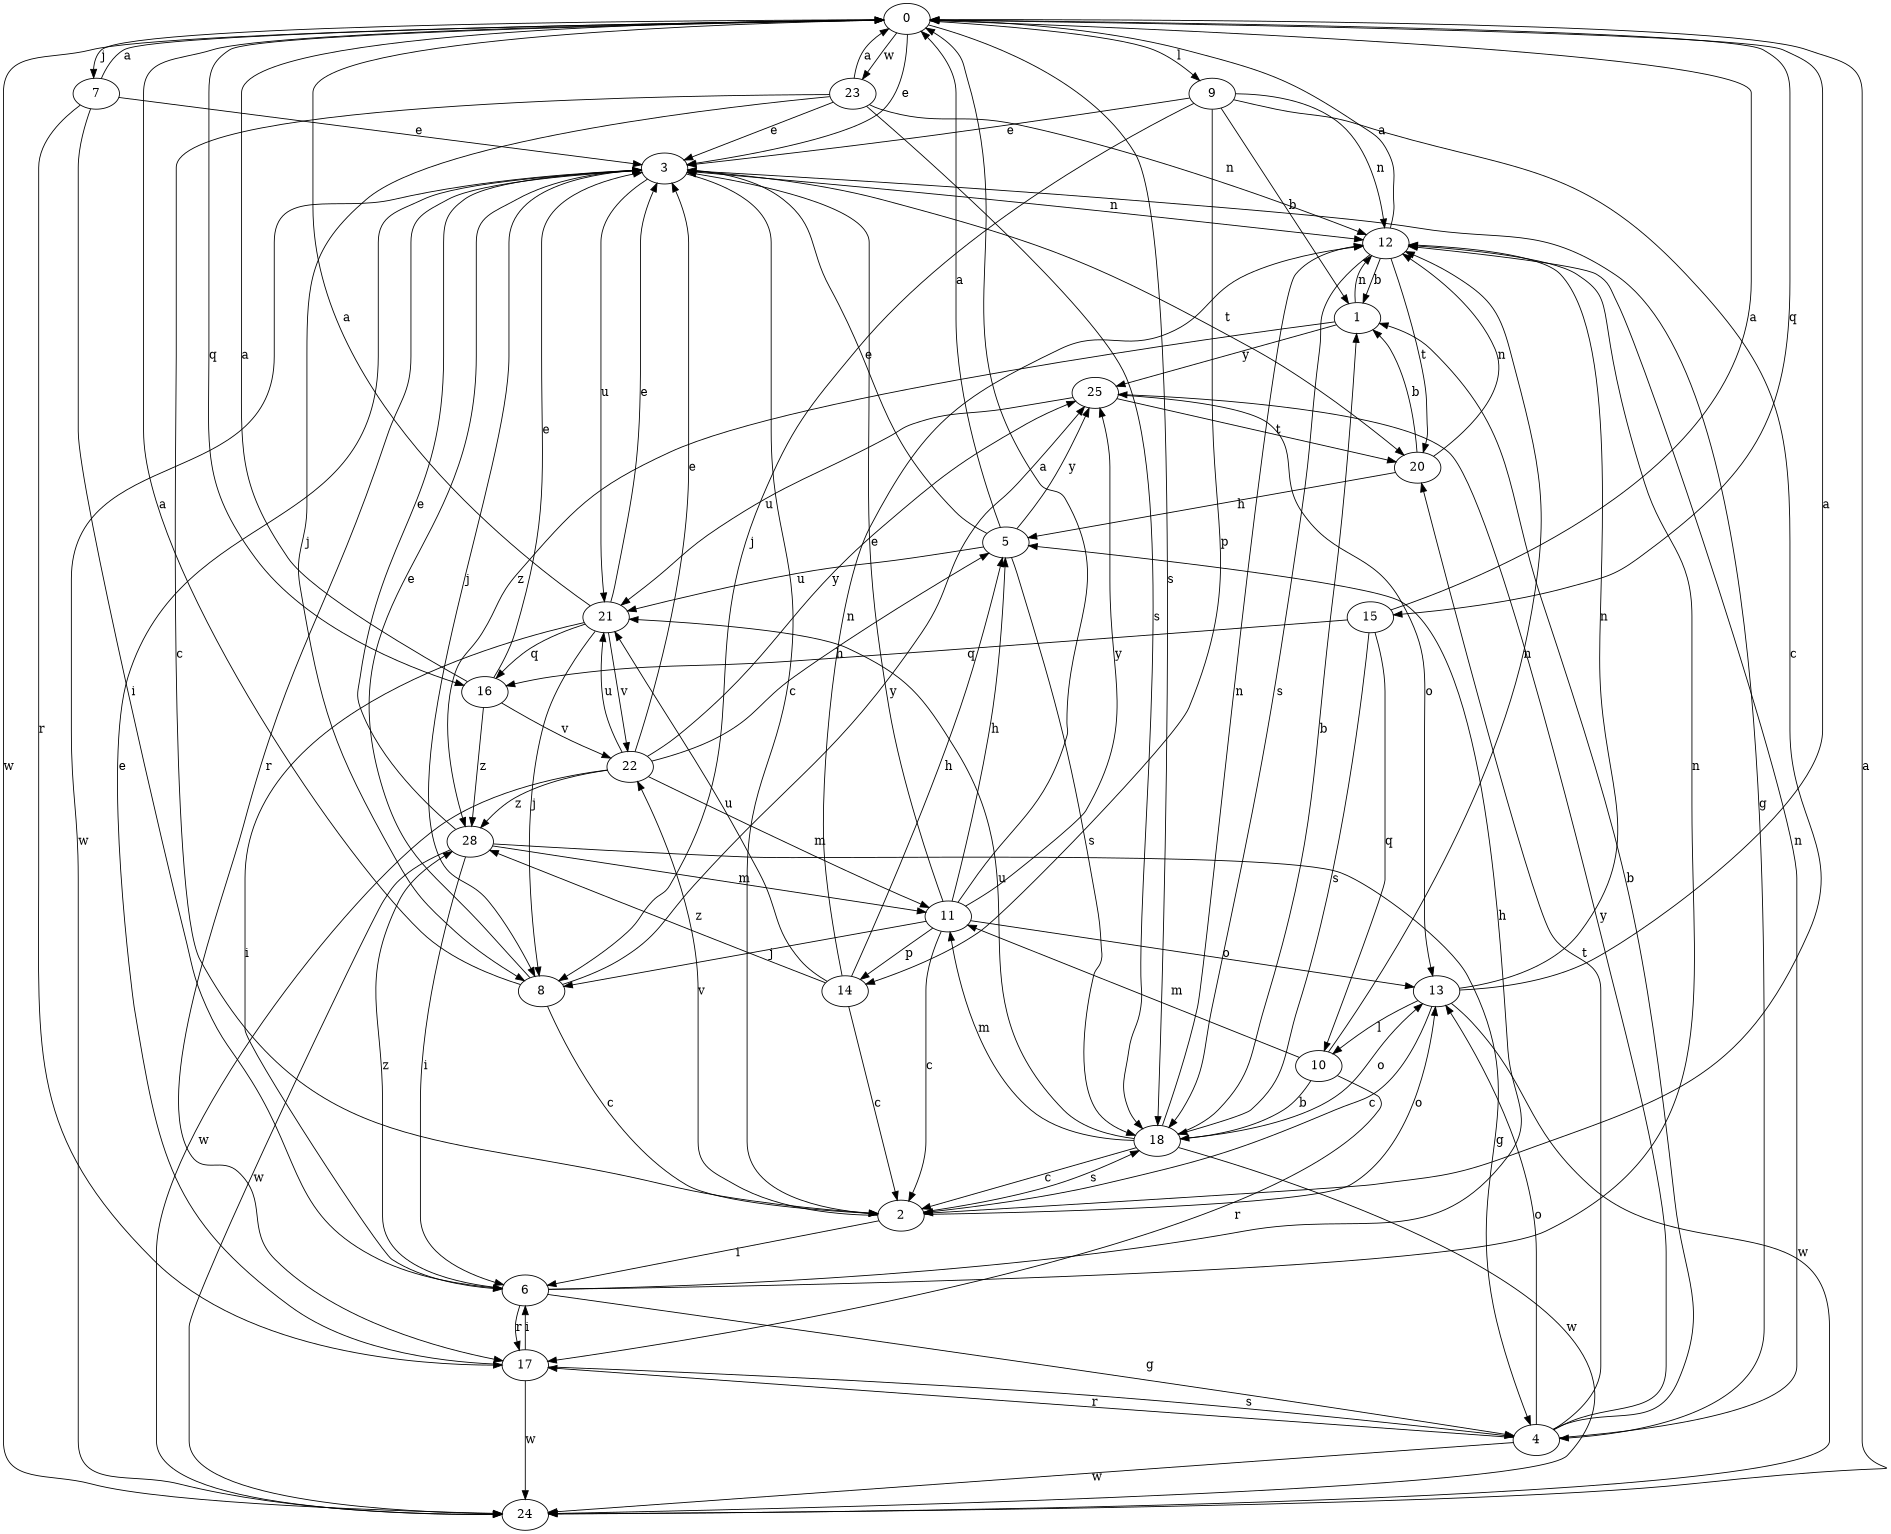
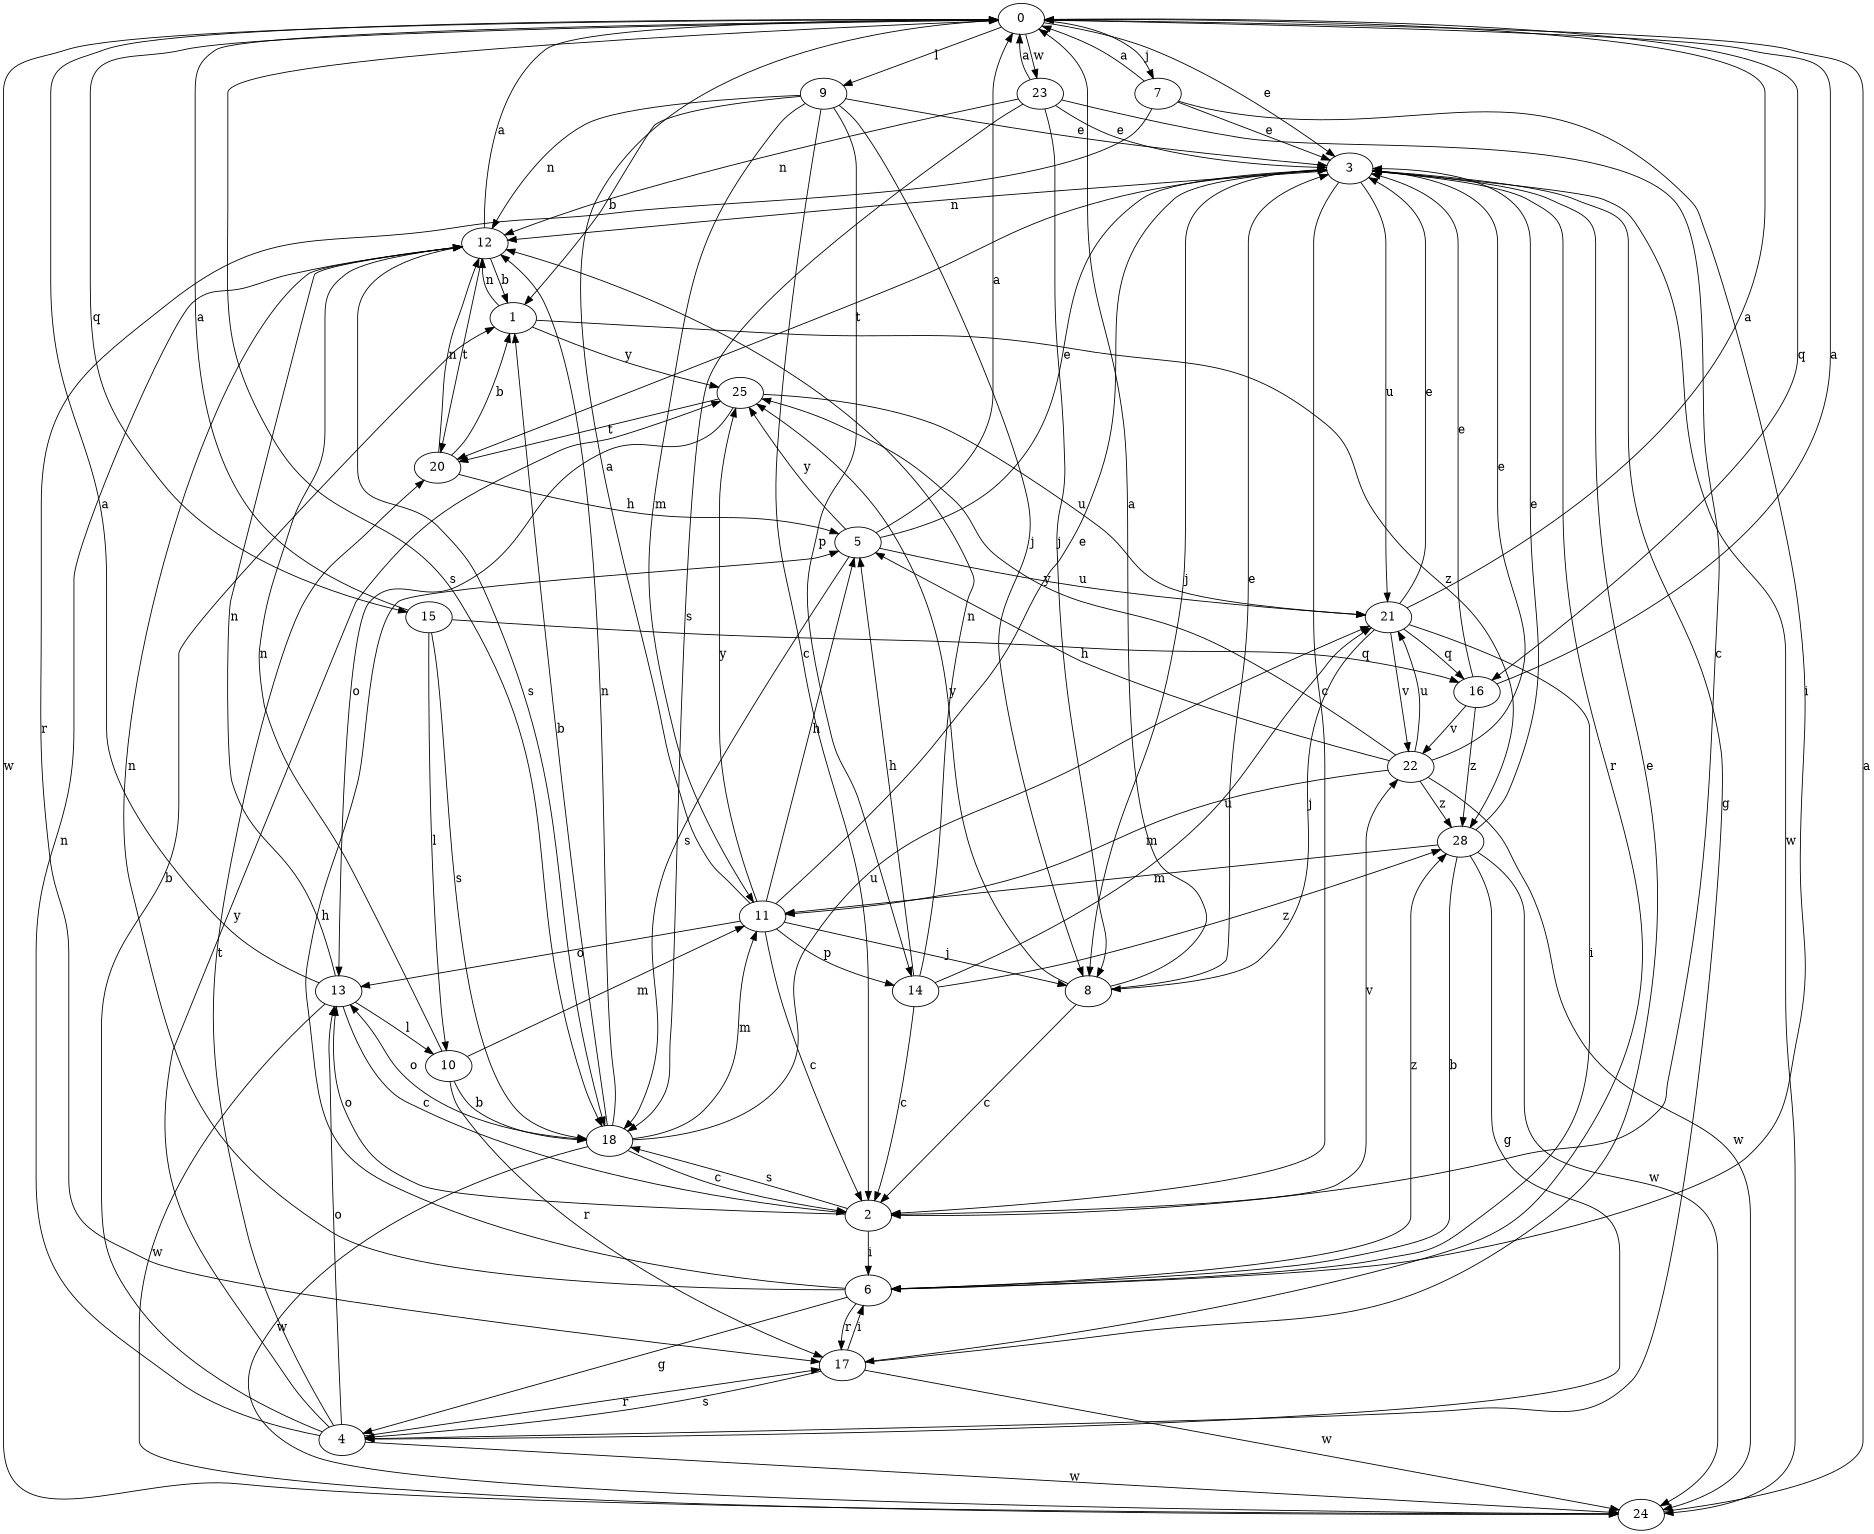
edge "9" -> "11": added, label "m"
edge "15" -> "10": label "q" -> "l"
edge "28" -> "6": label "i" -> "b"
